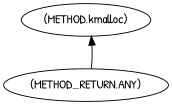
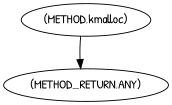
edge "(METHOD_RETURN,ANY)" -> "(METHOD,kmalloc)": reversed
